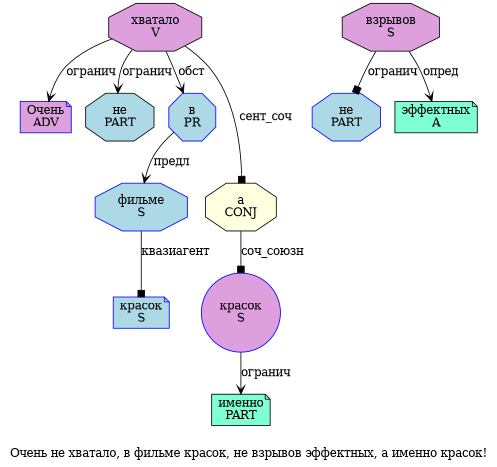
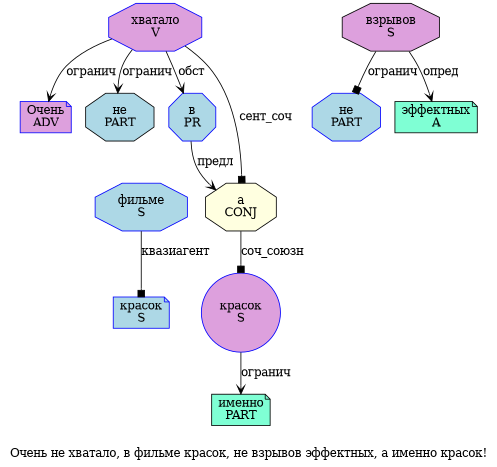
node "хватало V": color black -> blue
edge "в PR" -> "фильме S": now "в PR" -> "а CONJ"
